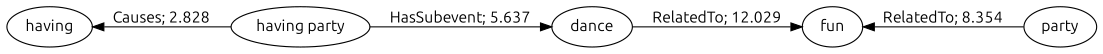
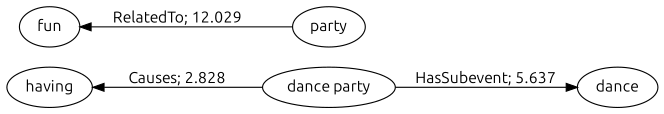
edge "party" -> "fun": label "RelatedTo; 8.354" -> "RelatedTo; 12.029"
node "having party": label "having party" -> "dance party"
edge "dance" -> "fun": removed, label "RelatedTo; 12.029"
